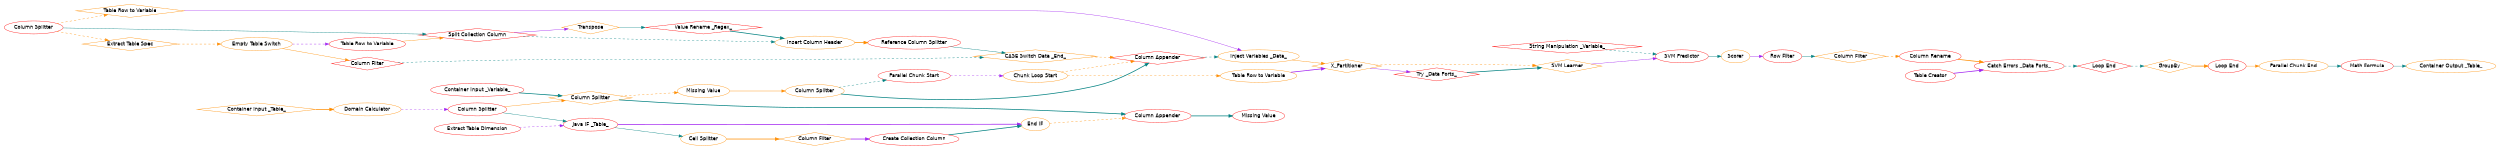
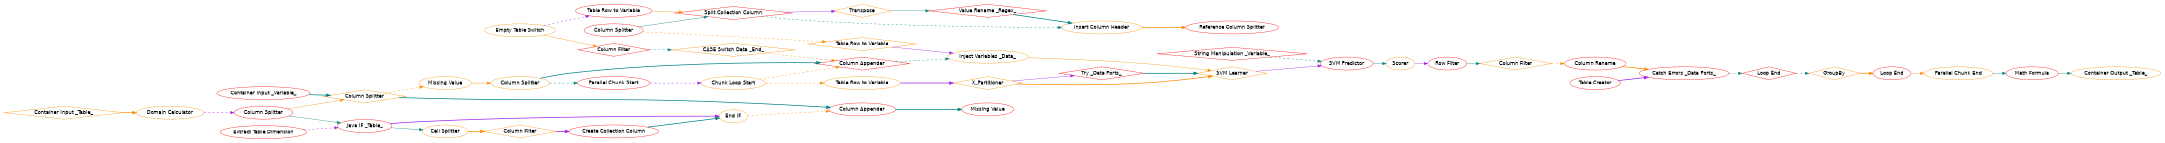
node "Extract Table Spec": removed
edge "Reference Column Splitter" -> "CASE Switch Data _End_": removed
edge "Inject Variables _Data_" -> "X_Partitioner": now "Inject Variables _Data_" -> "SVM Learner"
edge "X_Partitioner" -> "SVM Learner": style dashed -> bold
